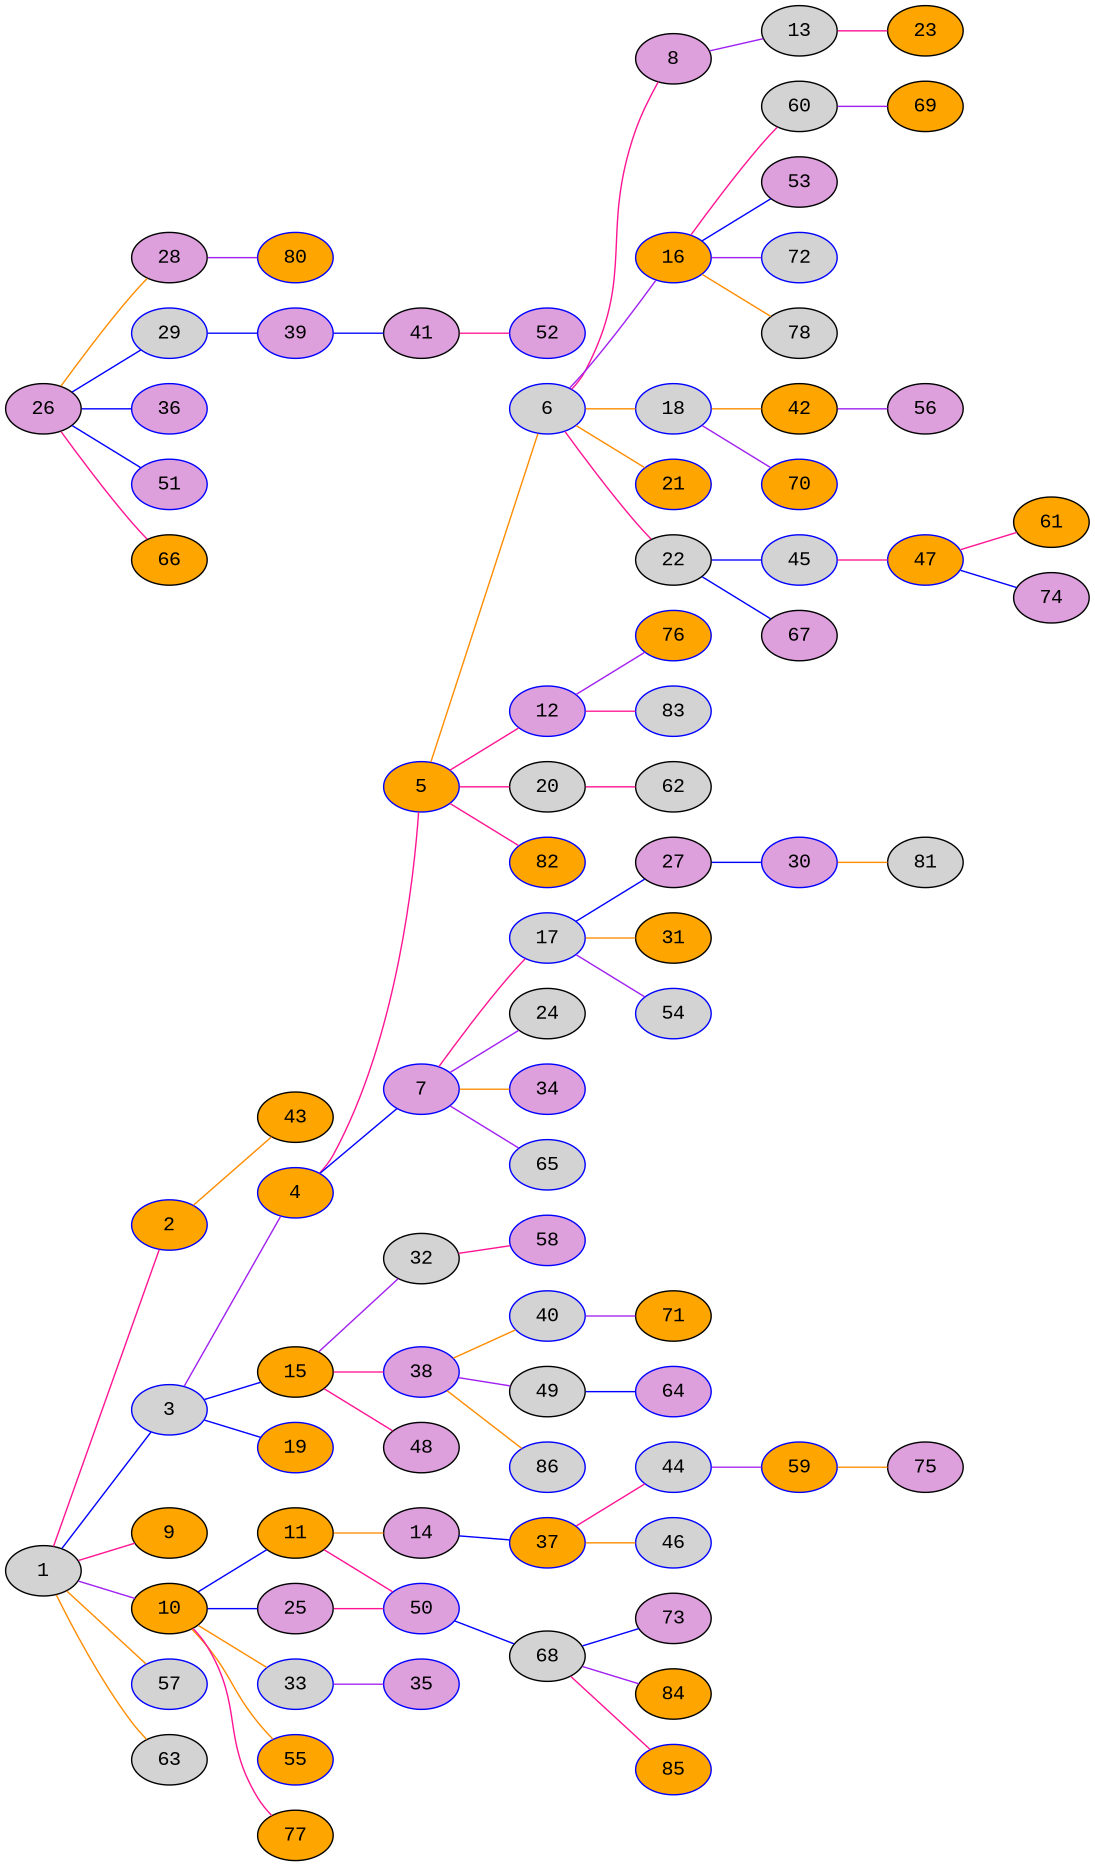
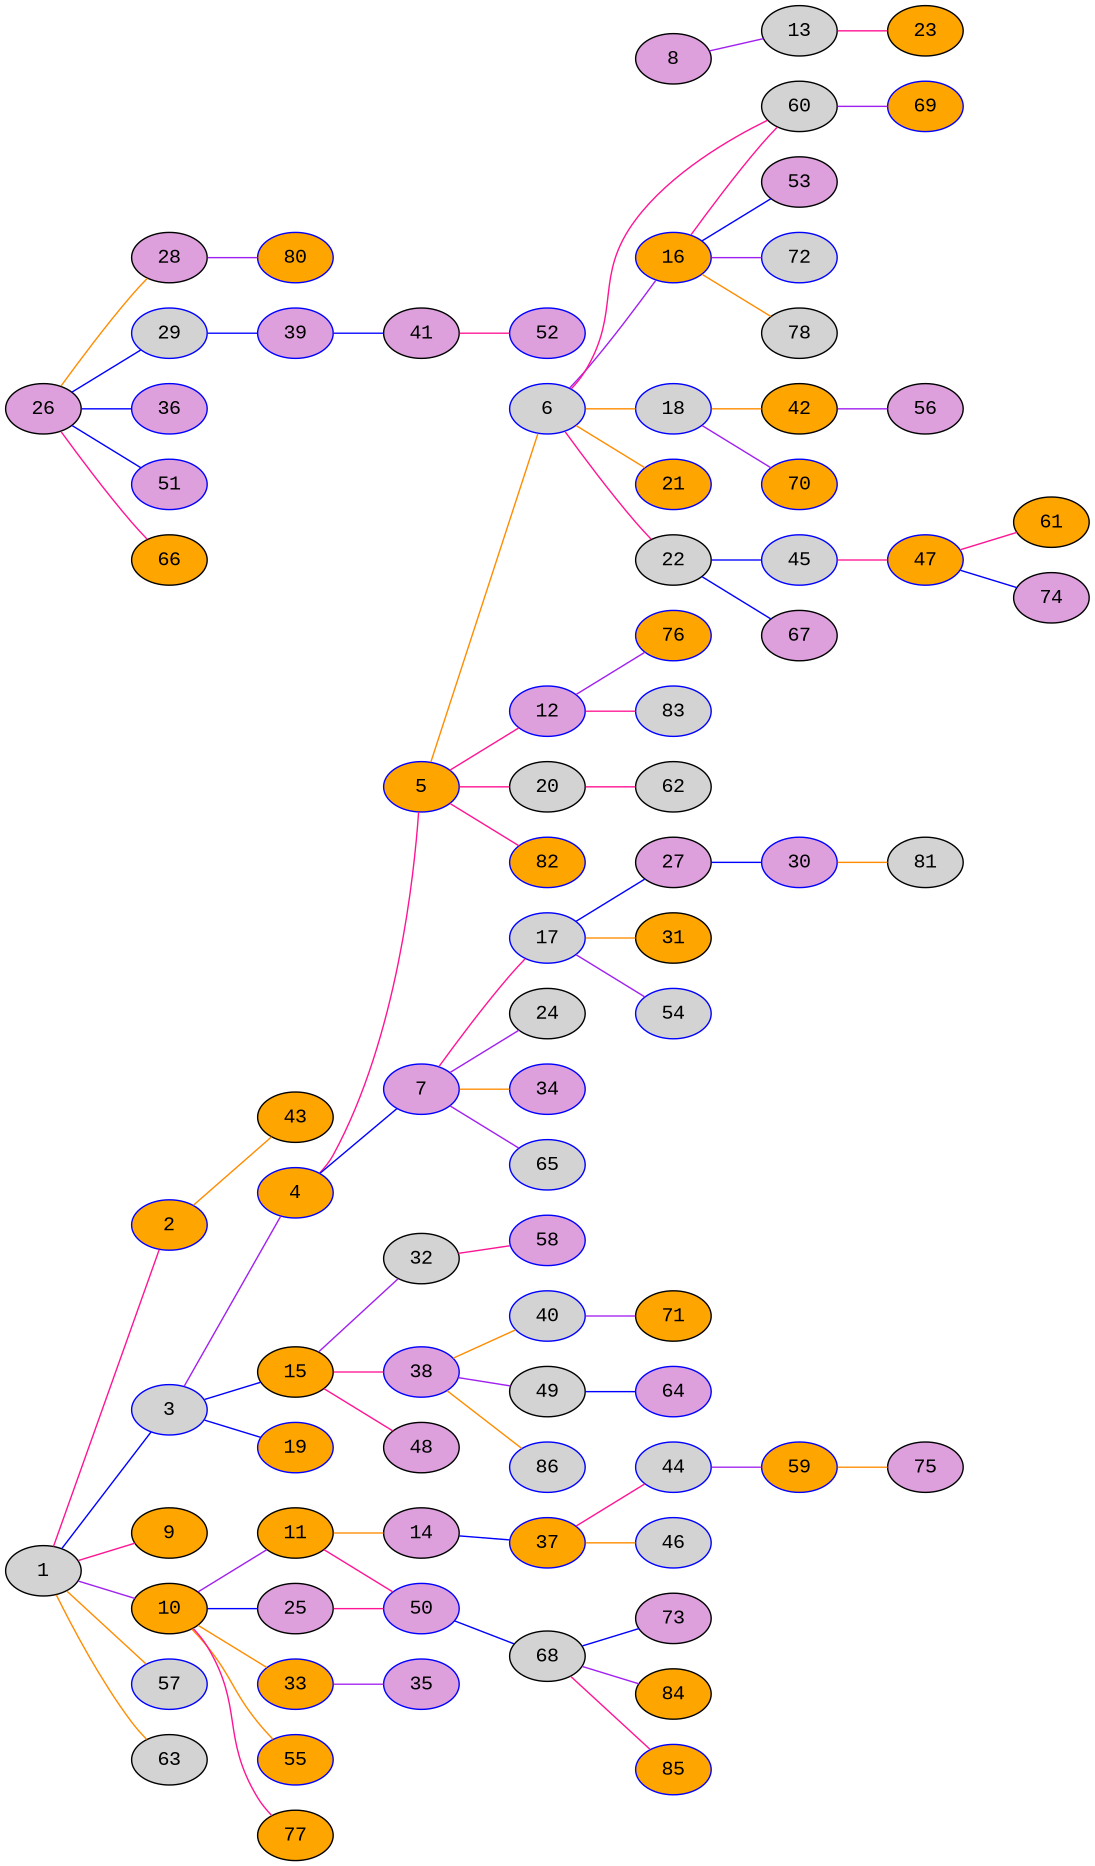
node "69": color black -> blue
edge "8" -- "6": now "60" -- "6"
edge "11" -- "10": color blue -> purple
node "33": fillcolor lightgrey -> orange
